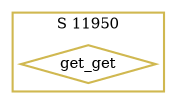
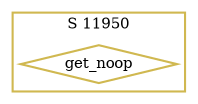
node "get_get": label "get_get" -> "get_noop"
